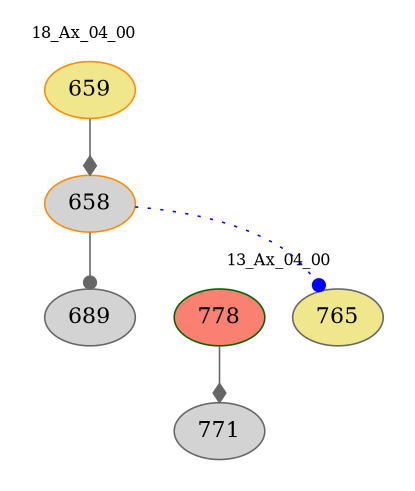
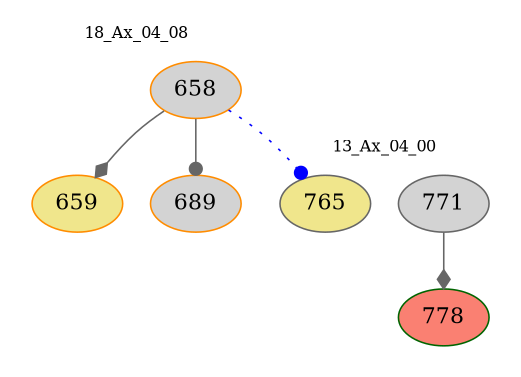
cluster "18_Ax_04_00": label "18_Ax_04_00" -> "18_Ax_04_08"
edge "659" -> "658": reversed
node "689": color gray40 -> darkorange
edge "778" -> "771": reversed
